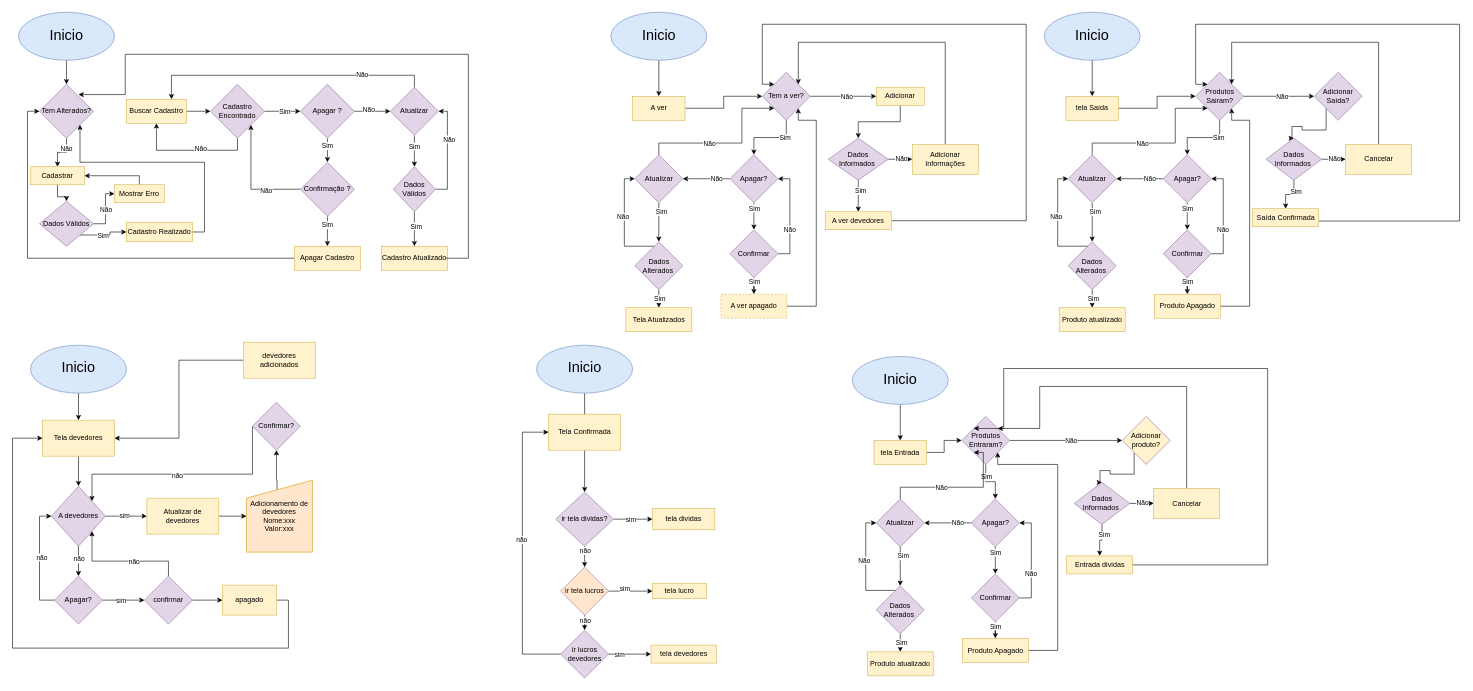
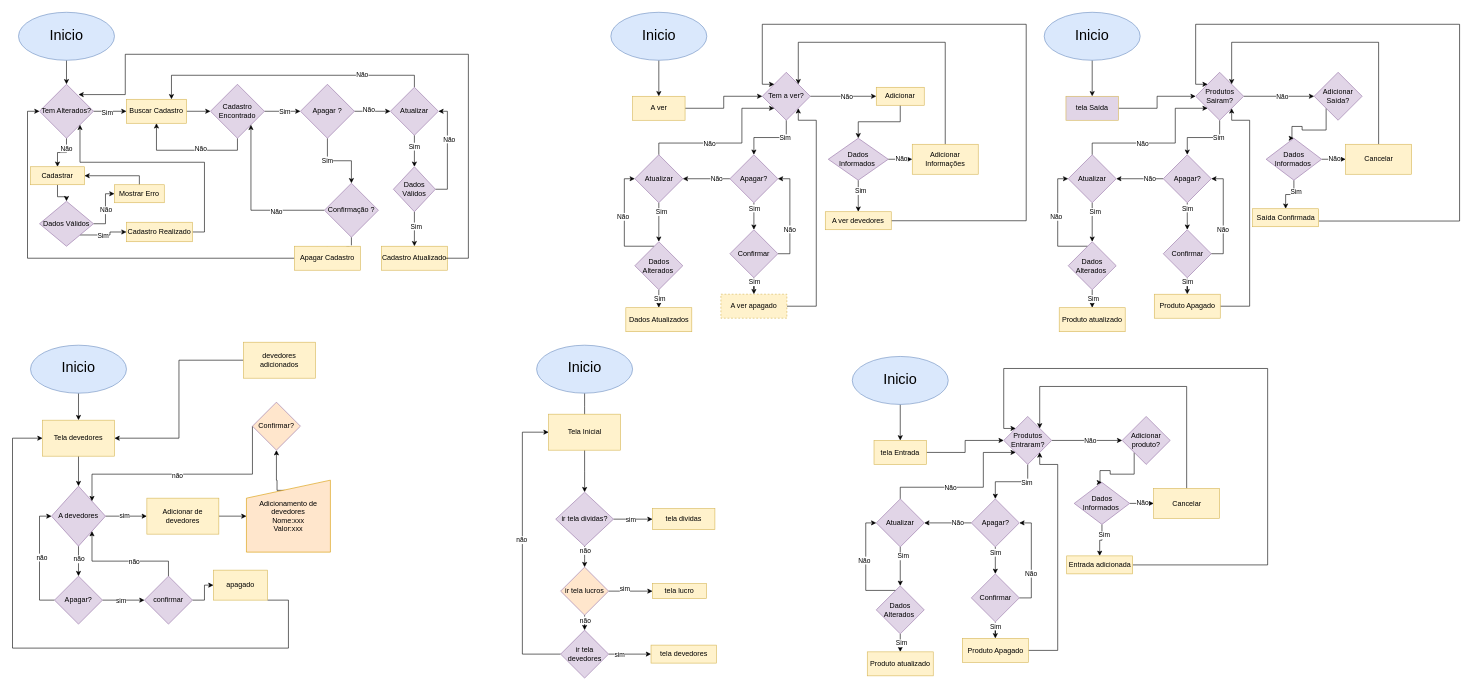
node "tela Saída": fillcolor #fff2cc -> #e1d5e7
edge "Tem Alterados?" -> "Buscar Cadastro": added, label "Sim"
node "Confirmação ?": moved (327, 189) -> (351, 210)
node "Tela Atualizados": label "Tela Atualizados" -> "Dados Atualizados"
node "Confirmar?": fillcolor #e1d5e7 -> #ffe6cc
node "Tela Confirmada": label "Tela Confirmada" -> "Tela Inicial"
node "Produtos Entraram?": moved (986, 441) -> (1028, 441)
node "Adicionar produto?": fillcolor #fff2cc -> #e1d5e7
node "Atualizar de devedores": label "Atualizar de devedores" -> "Adicionar de devedores"
node "Adicionamento de devedores Nome:xxx Valor:xxx": size 66x72 -> 84x72
node "Entrada dividas": label "Entrada dividas" -> "Entrada adicionada"
node "apagado": moved (249, 600) -> (240, 585)
node "ir lucros devedores": label "ir lucros devedores" -> "ir tela devedores"
